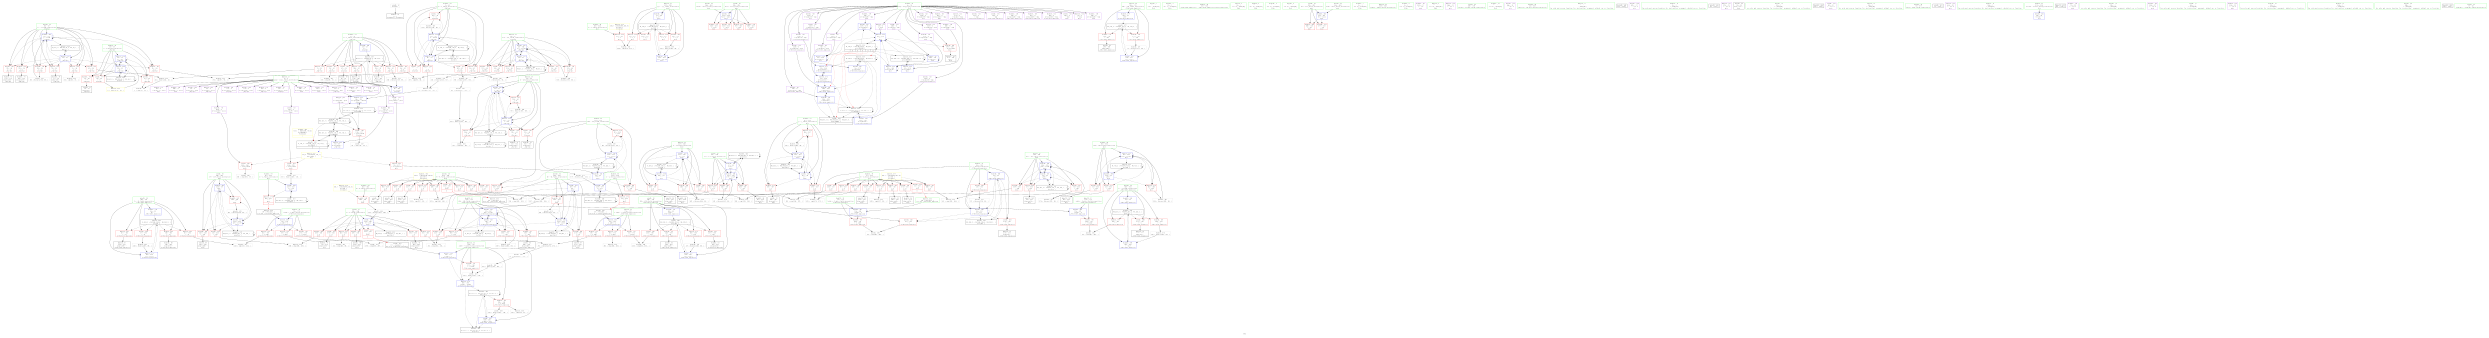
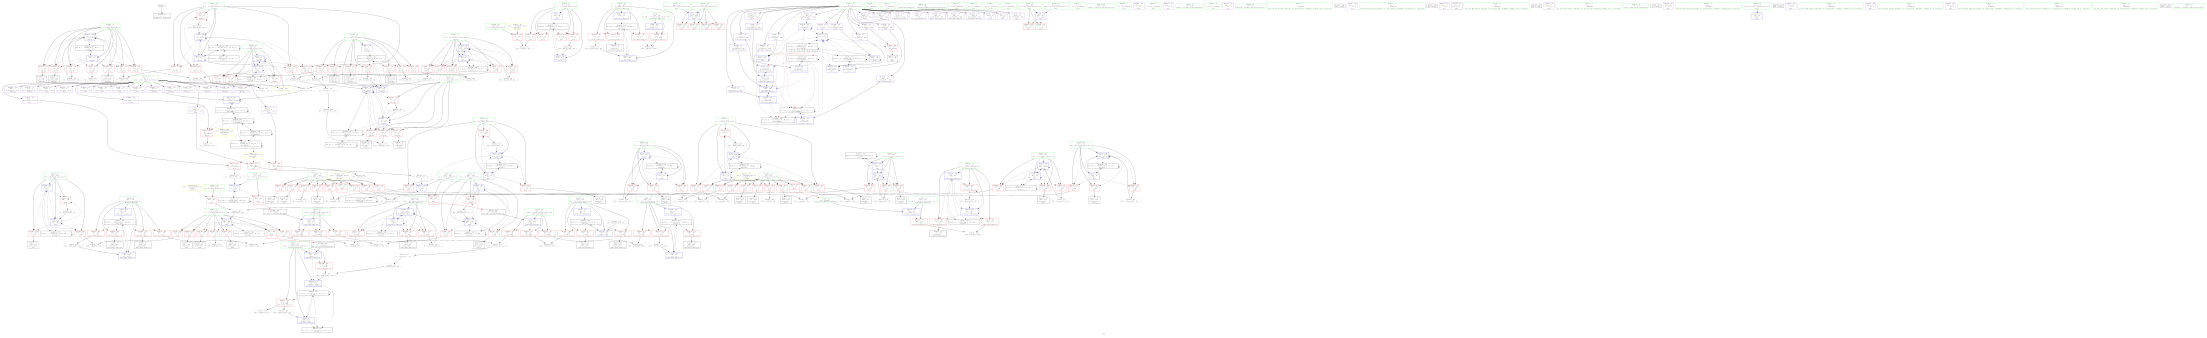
node "NodeID: 124": removed
node "NodeID: 71": removed
node "NodeID: 289": removed
node "NodeID: 653": removed
node "NodeID: 213": added
node "NodeID: 212": removed
